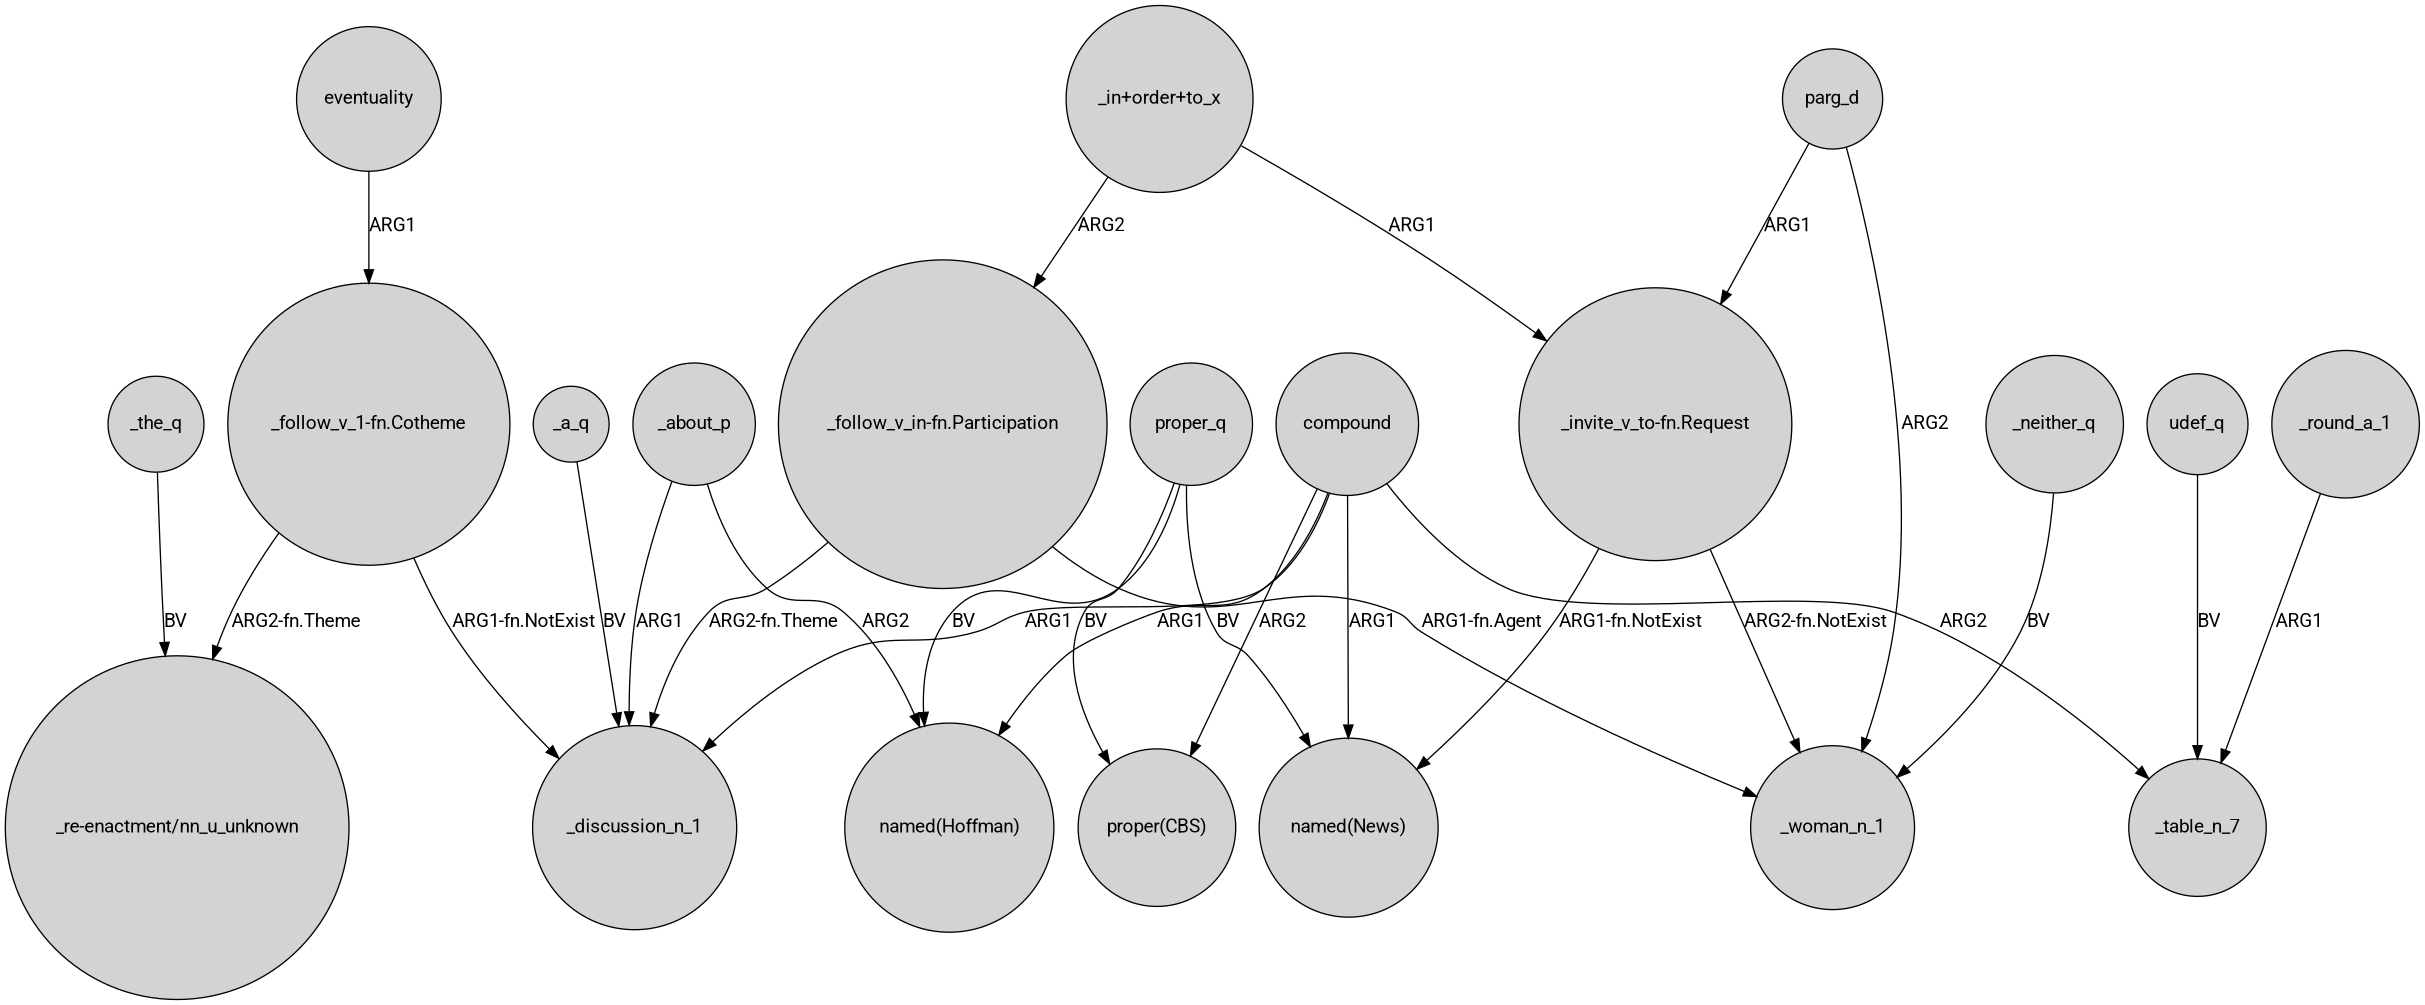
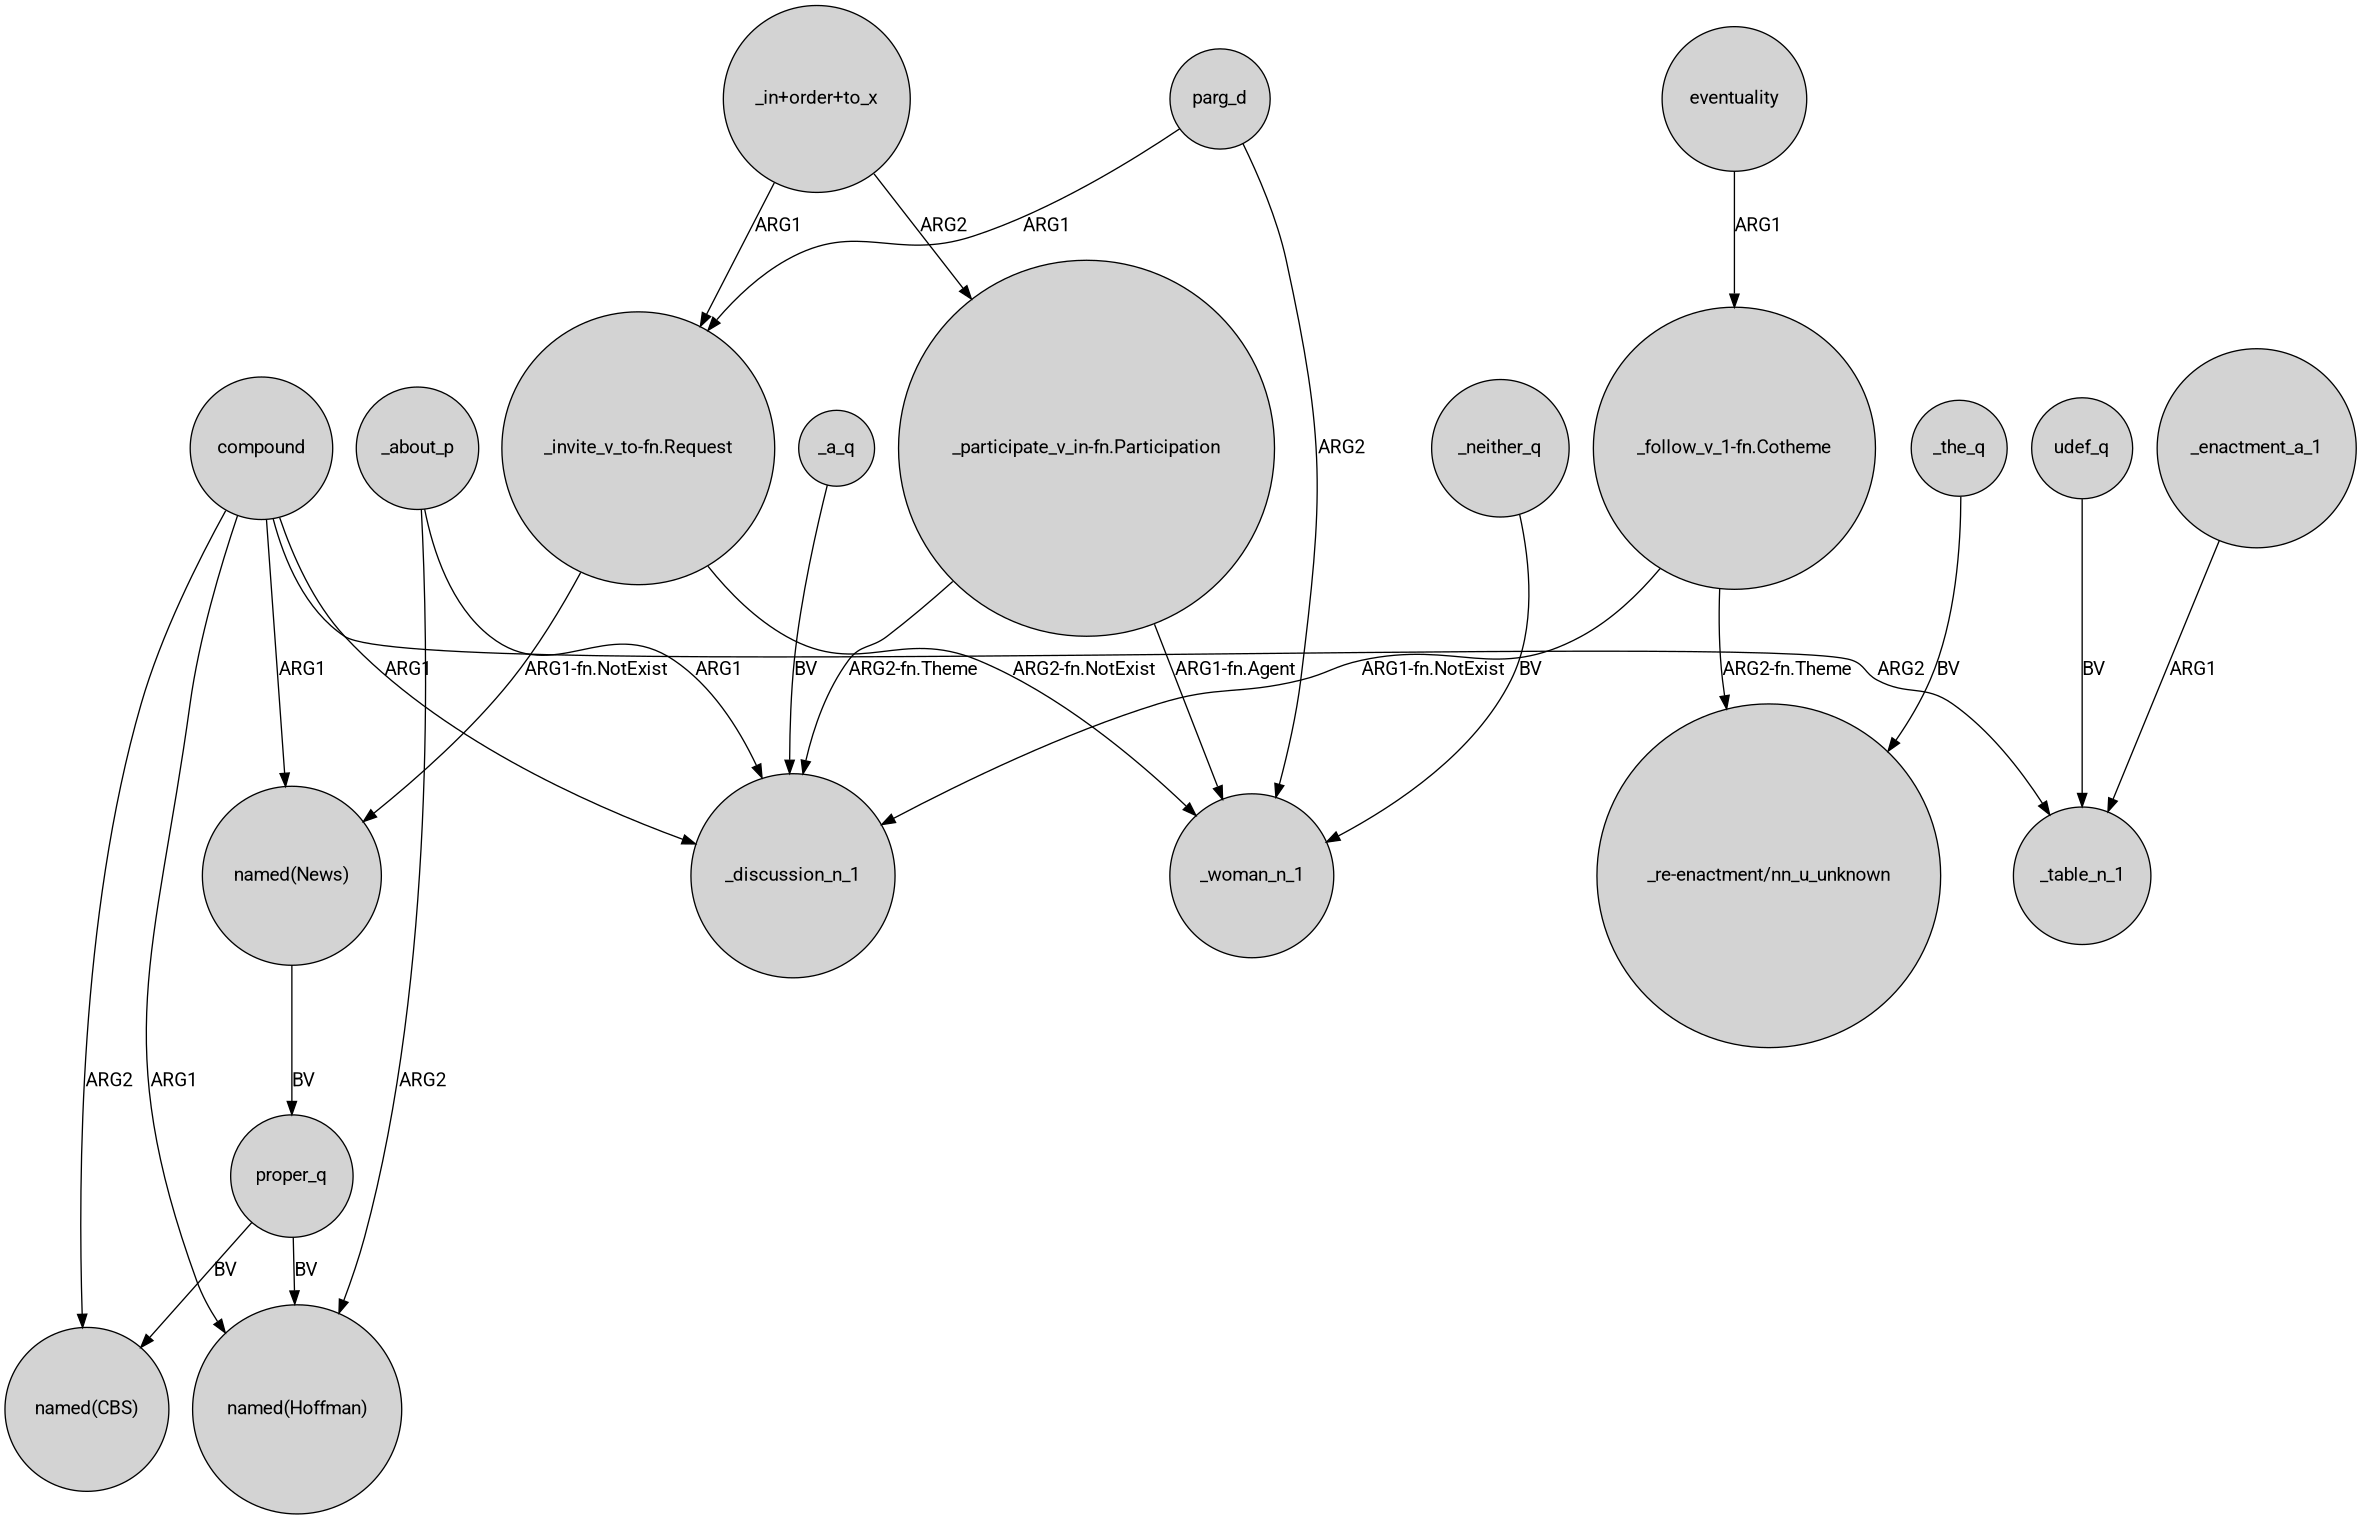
node "_follow_v_in-fn.Participation": label "_follow_v_in-fn.Participation" -> "_participate_v_in-fn.Participation"
node "_round_a_1": label "_round_a_1" -> "_enactment_a_1"
edge "proper_q" -> "named(News)": reversed
node "proper(CBS)": label "proper(CBS)" -> "named(CBS)"
node "_table_n_7": label "_table_n_7" -> "_table_n_1"
